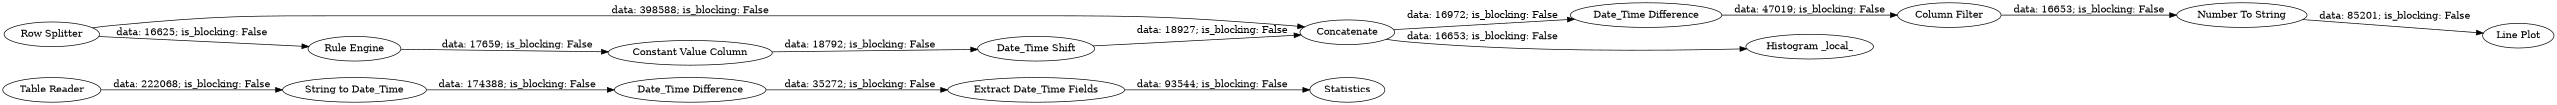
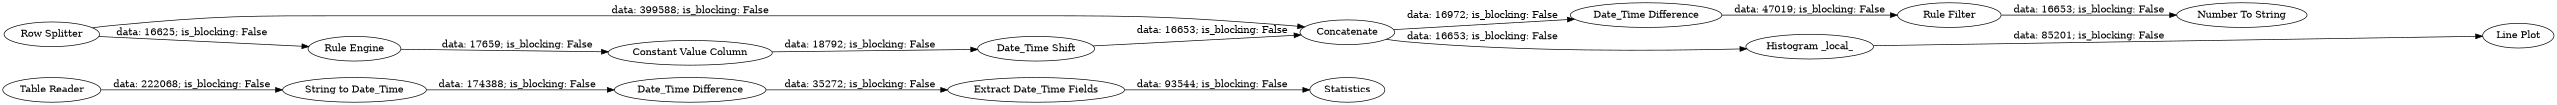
edge "Row Splitter" -> "Concatenate": label "data: 398588; is_blocking: False" -> "data: 399588; is_blocking: False"
node "Column Filter": label "Column Filter" -> "Rule Filter"
edge "Number To String" -> "Line Plot": now "Histogram _local_" -> "Line Plot"
edge "Date_Time Shift" -> "Concatenate": label "data: 18927; is_blocking: False" -> "data: 16653; is_blocking: False"
